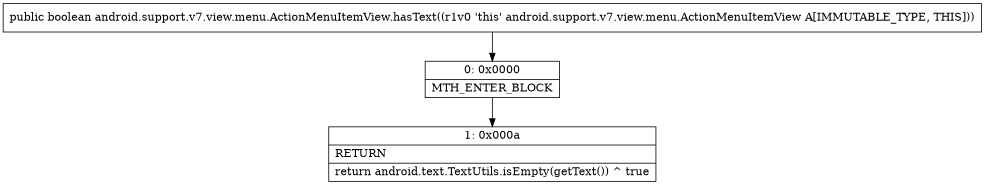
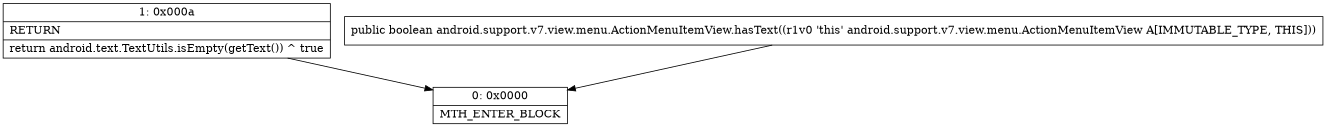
edge "0: 0x0000" -> "1: 0x000a": reversed
